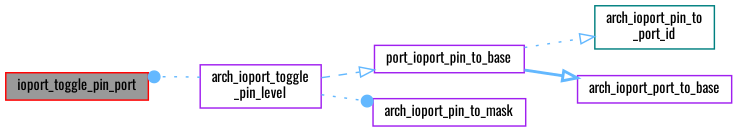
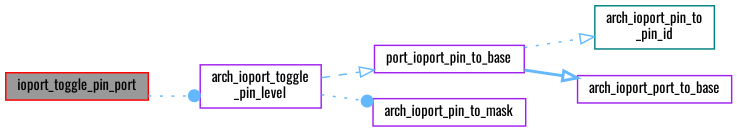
node "arch_ioport_pin_to _port_id": label "arch_ioport_pin_to _port_id" -> "arch_ioport_pin_to _pin_id"
edge "arch_ioport_toggle _pin_level" -> "ioport_toggle_pin_port": reversed
